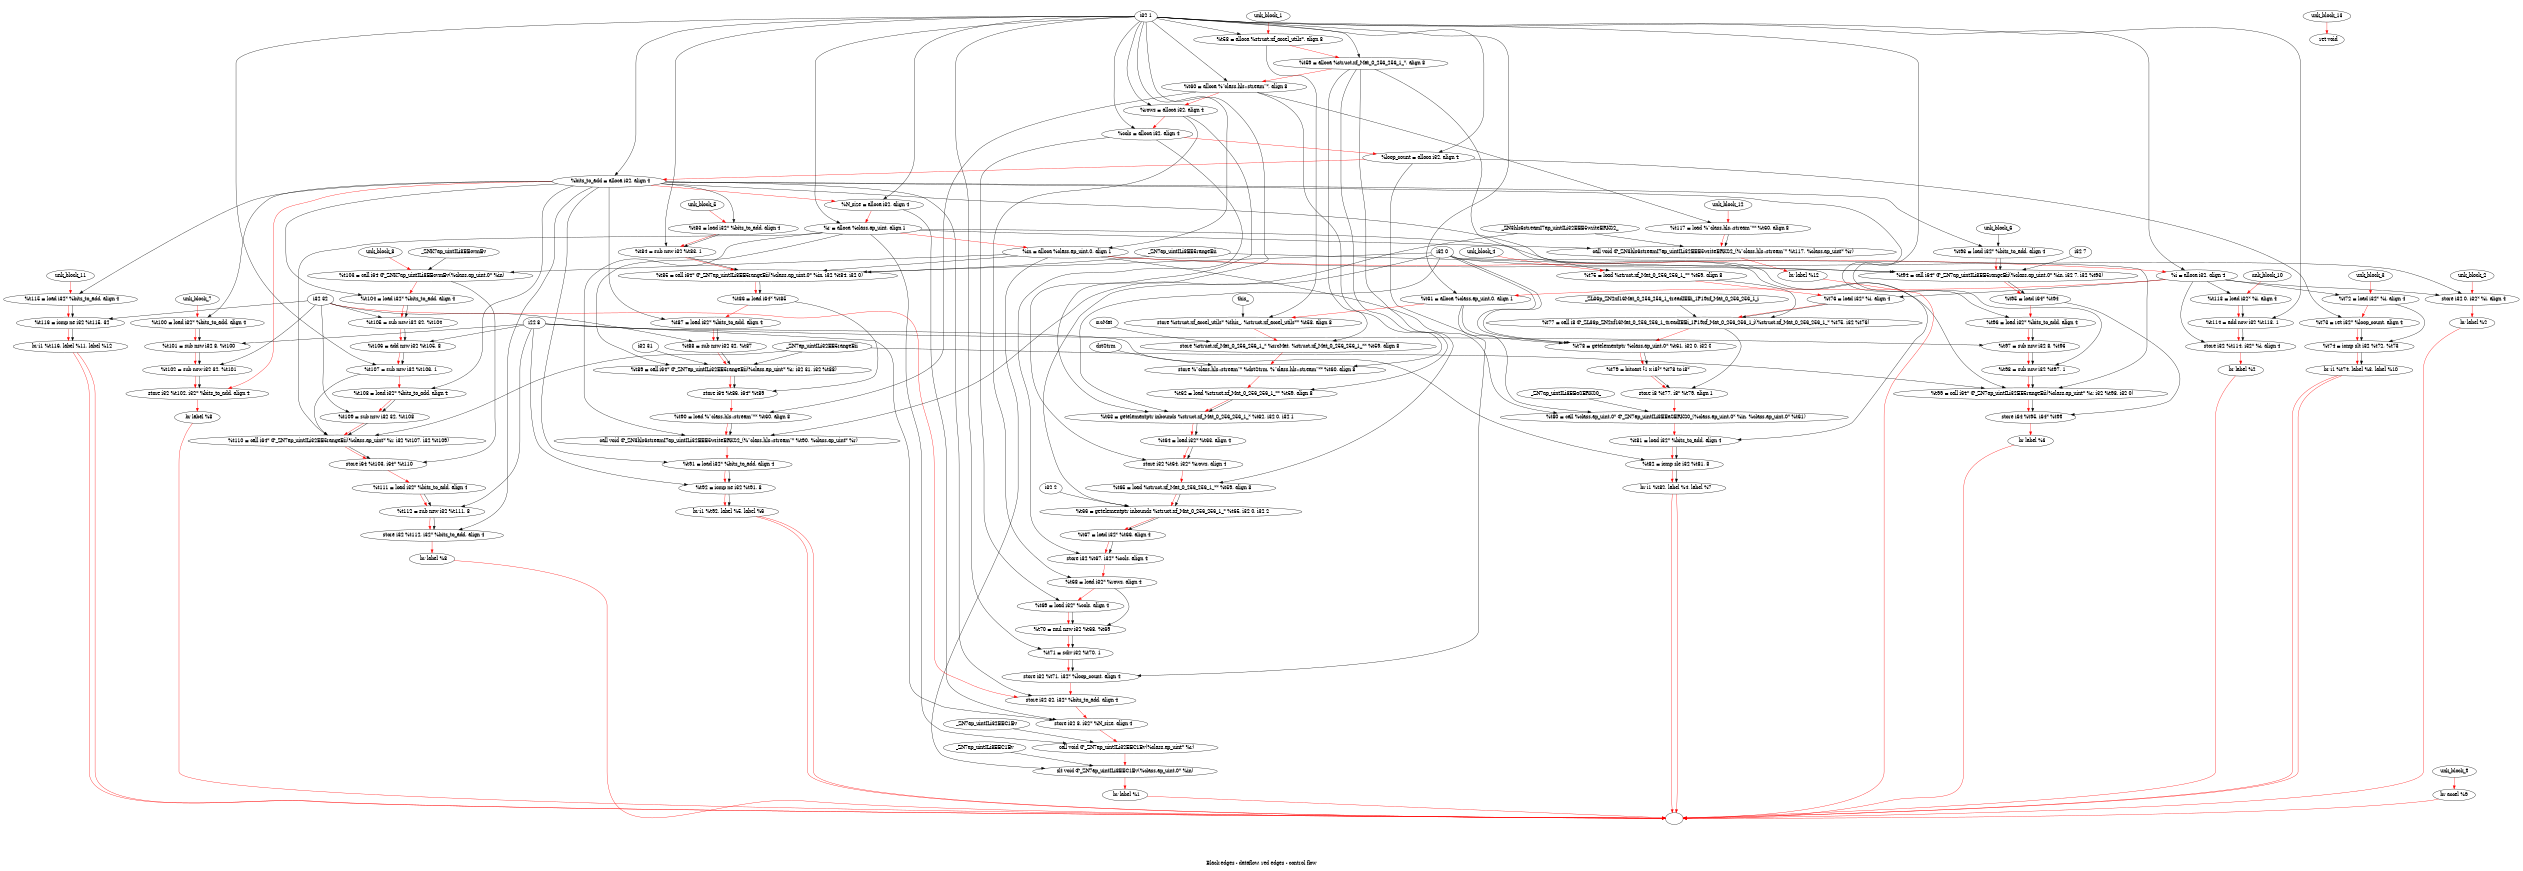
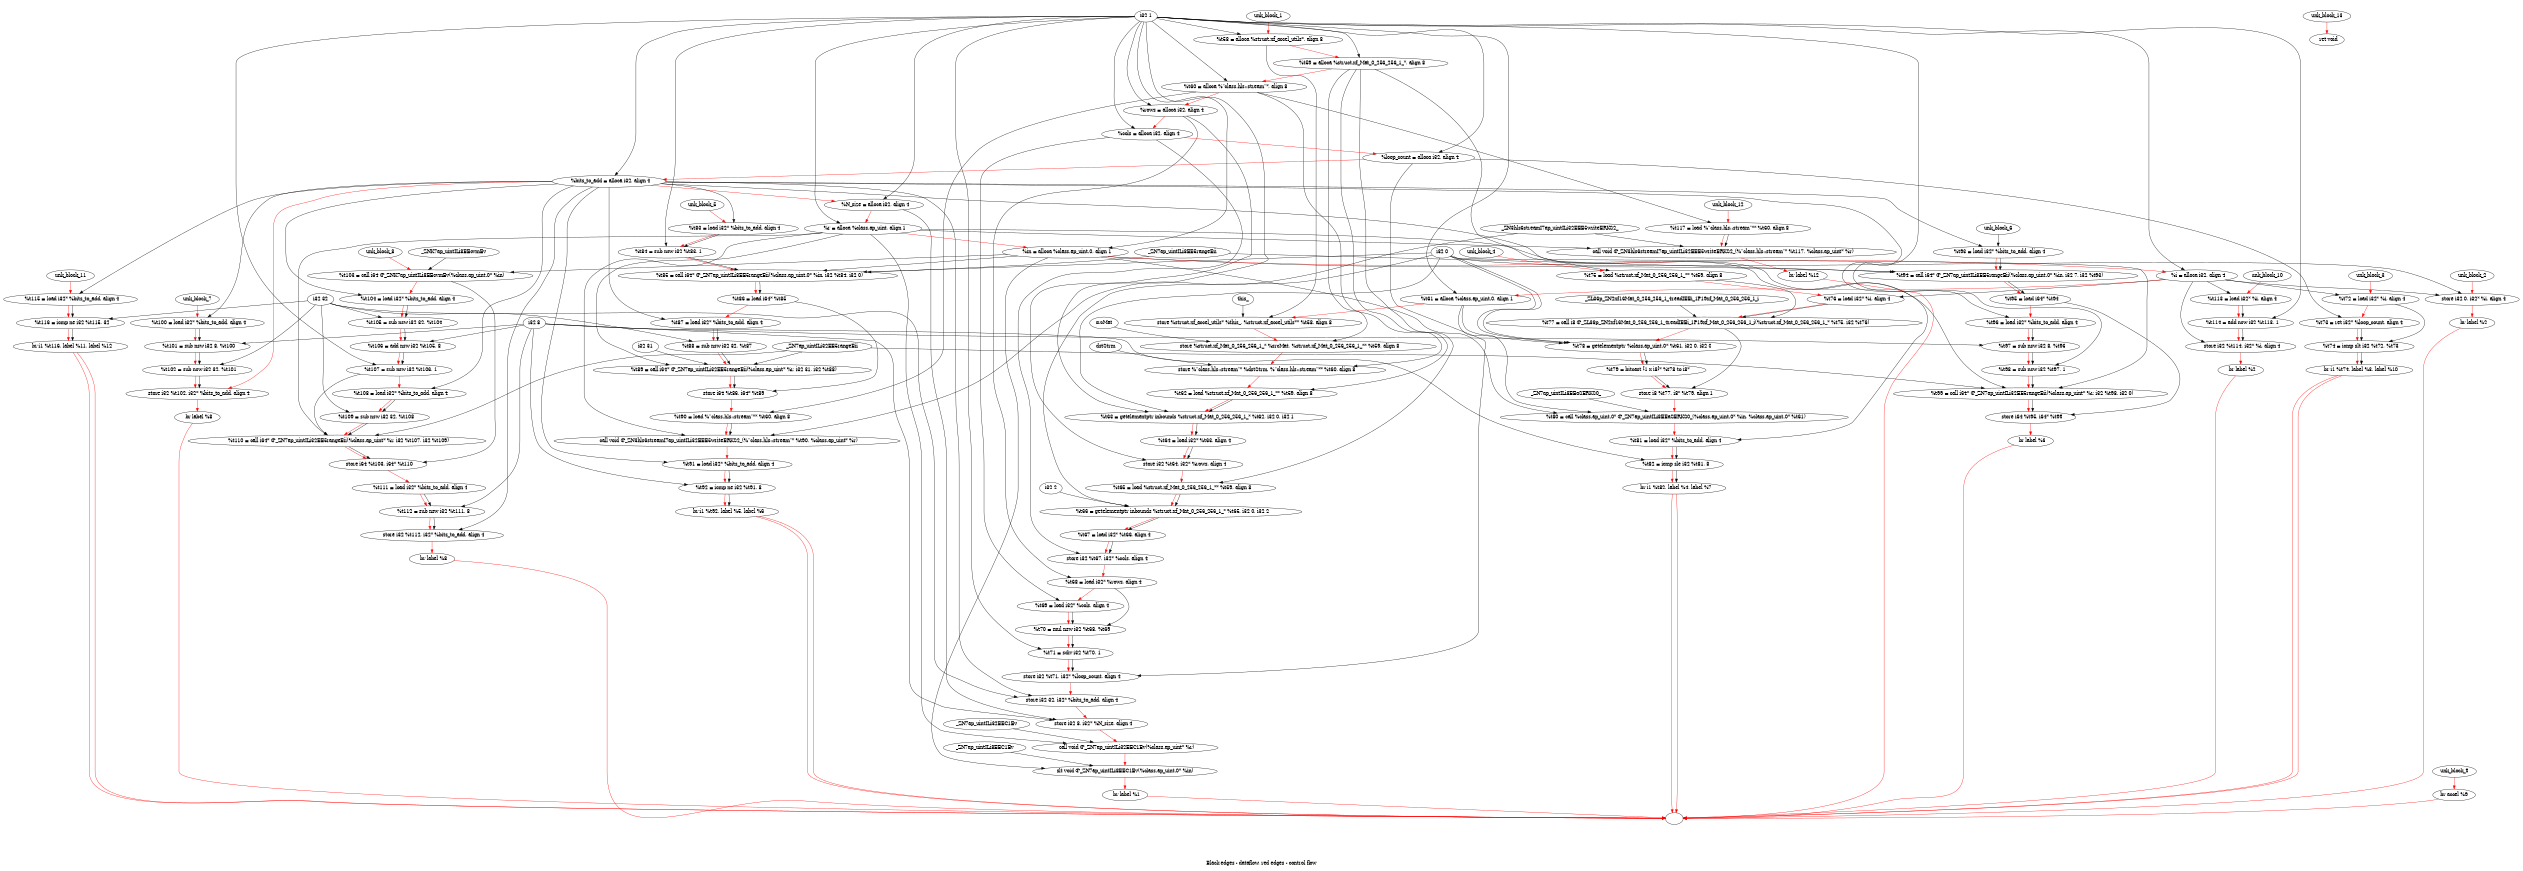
node "i32 7": removed
edge "i32 32" -> "store i32 32, i32* %bits_to_add, align 4": color red -> black
node "i22 8": label "i22 8" -> "i32 8"
